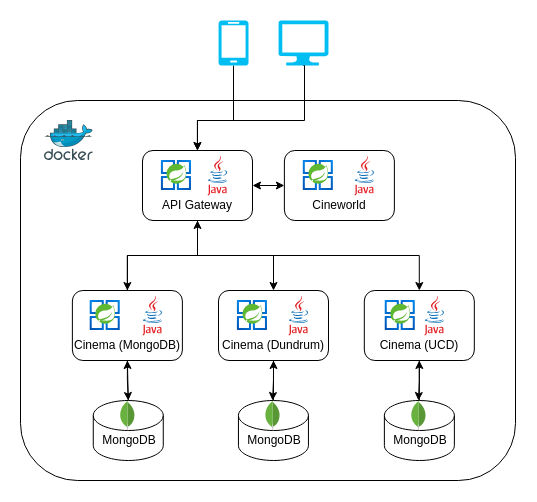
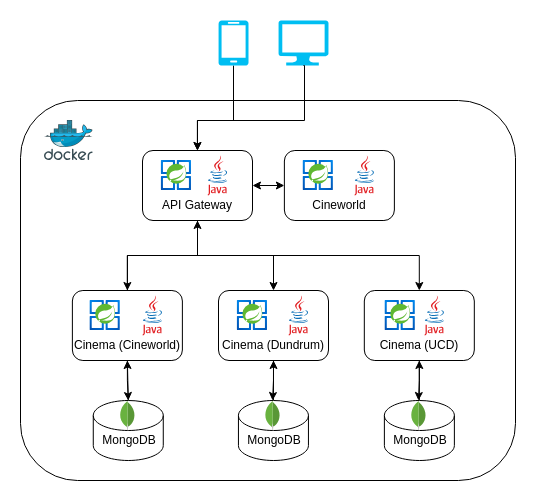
node "Cinema (MongoDB)": label "Cinema (MongoDB)" -> "Cinema (Cineworld)"
